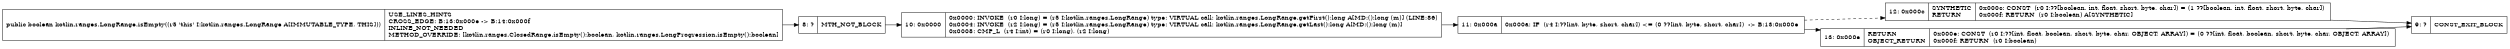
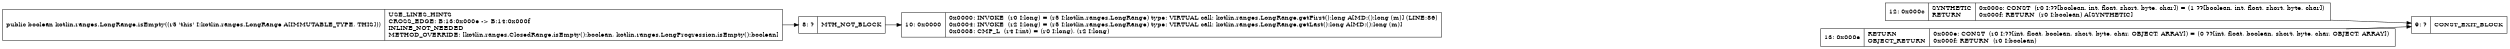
node "11: 0x000a": removed
